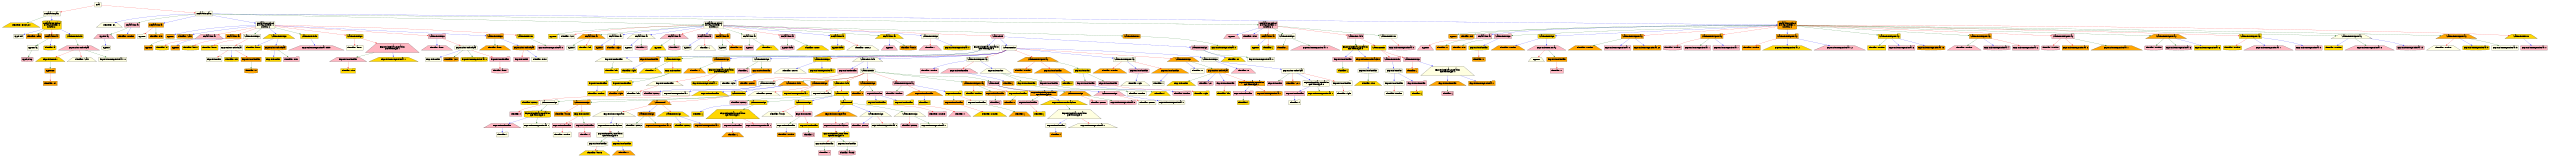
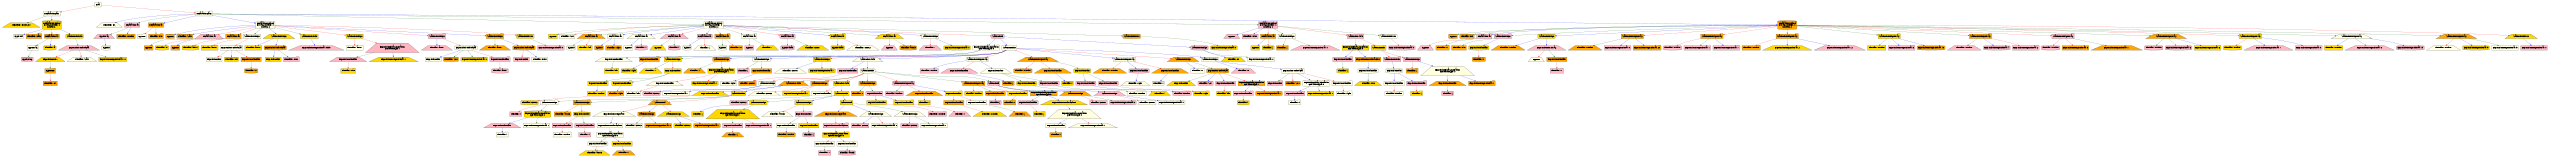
node "ExpressionIntegerLiteral: 10": fillcolor lightyellow -> gold
